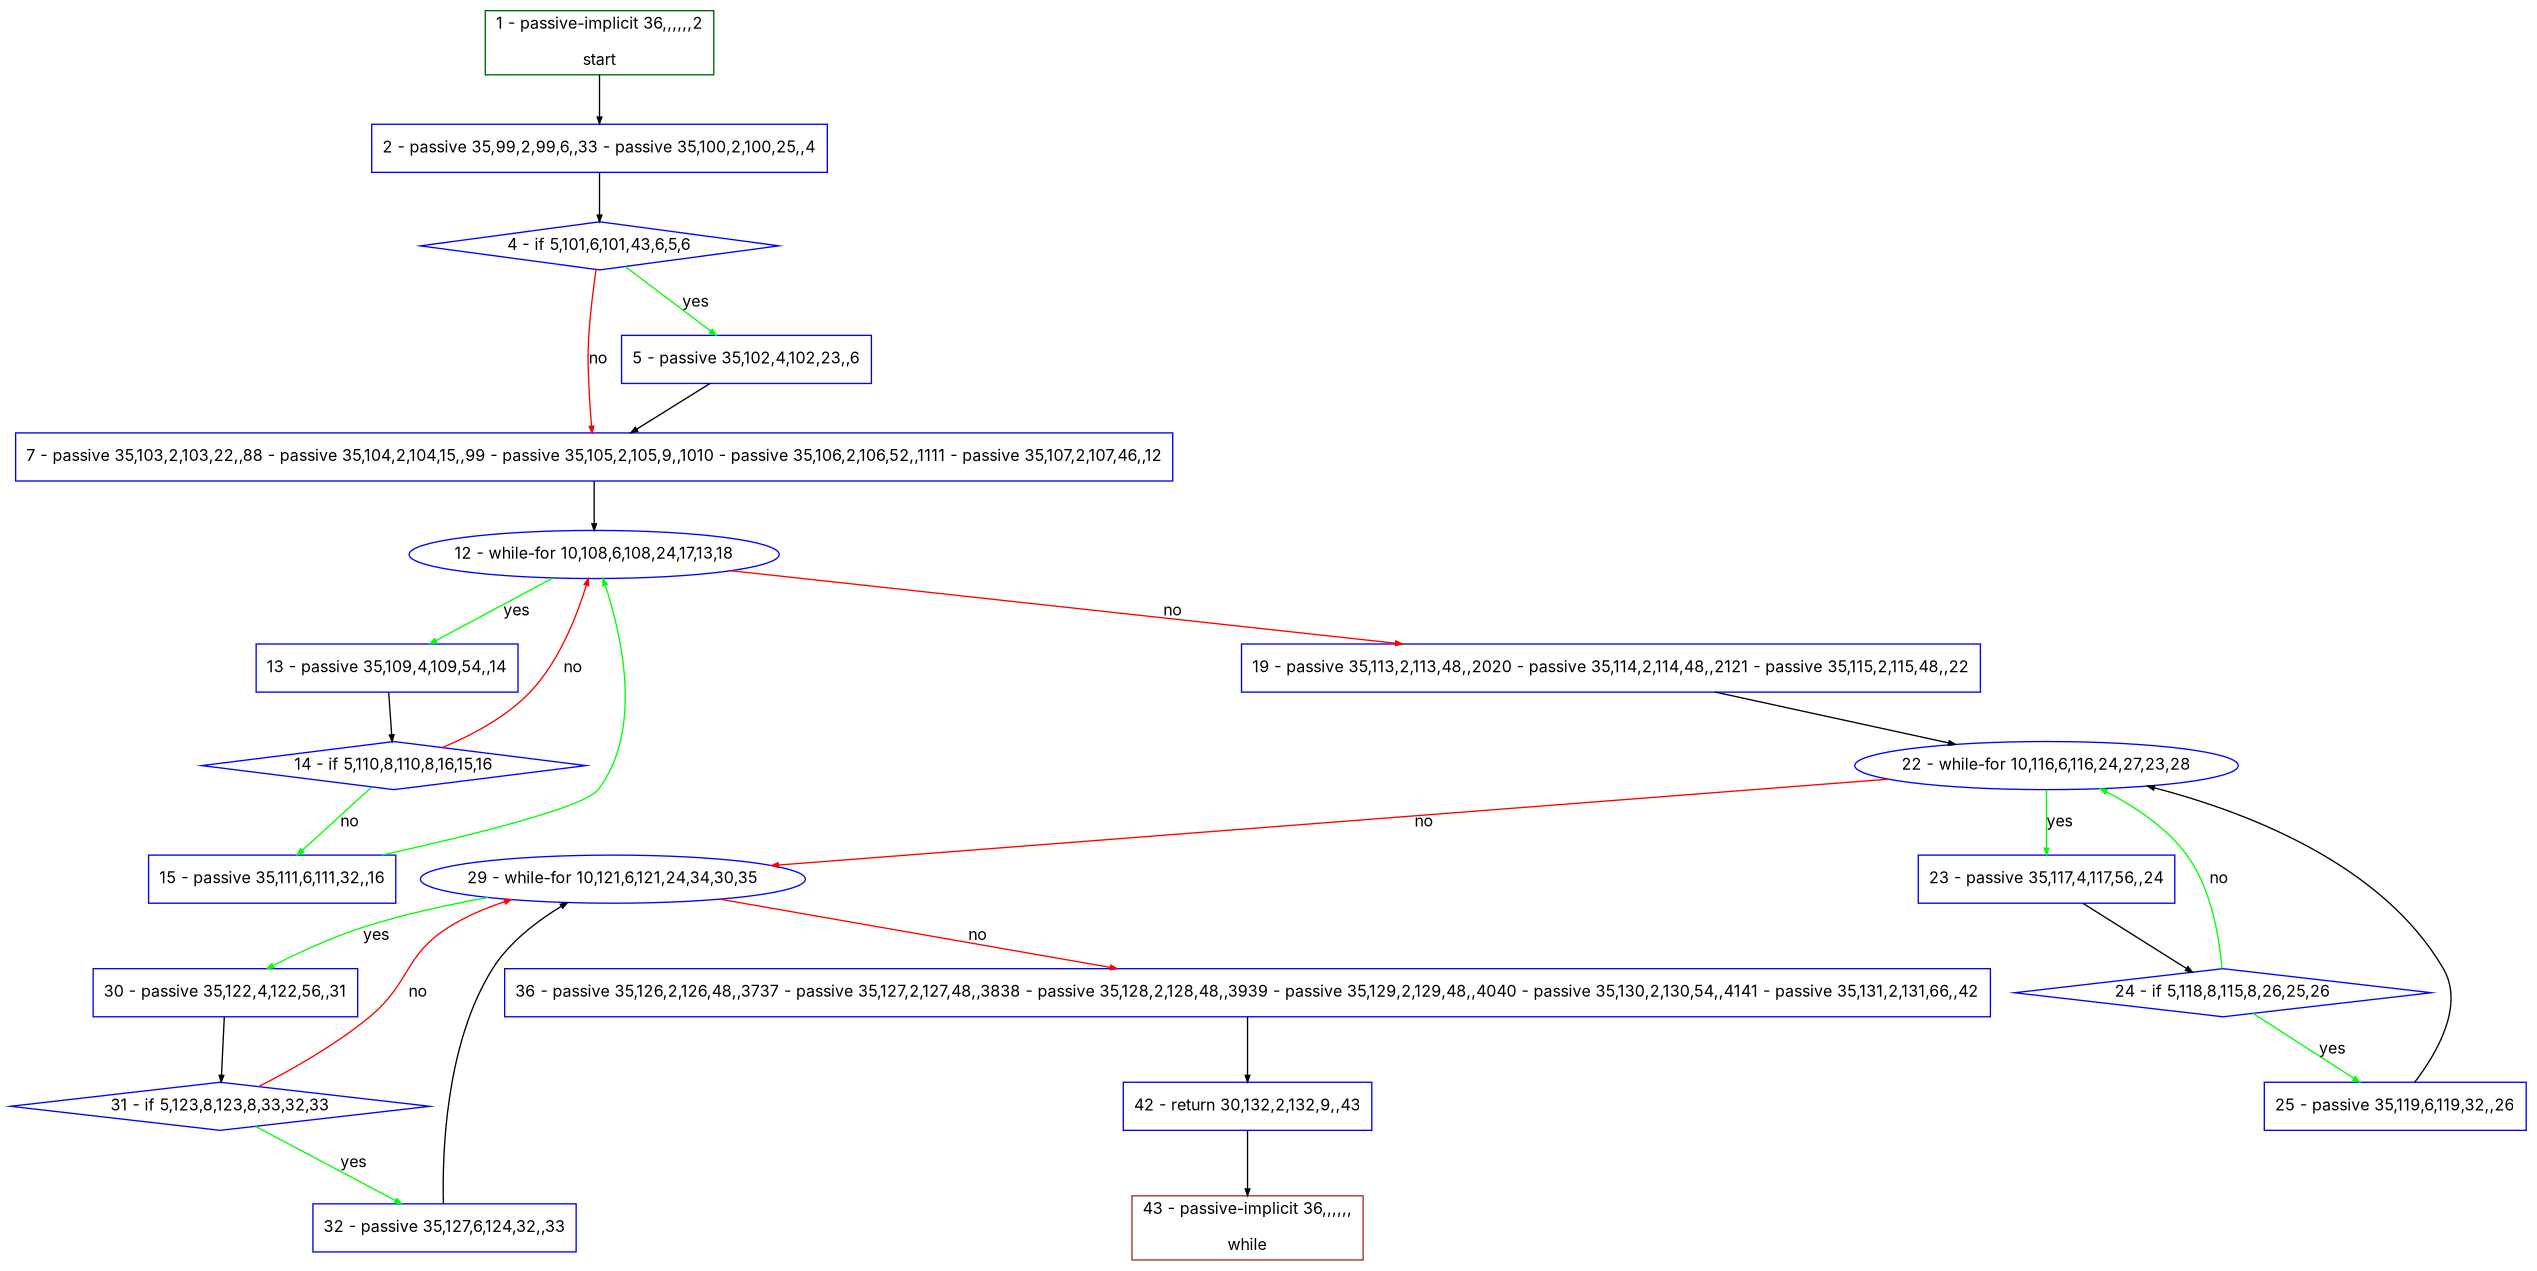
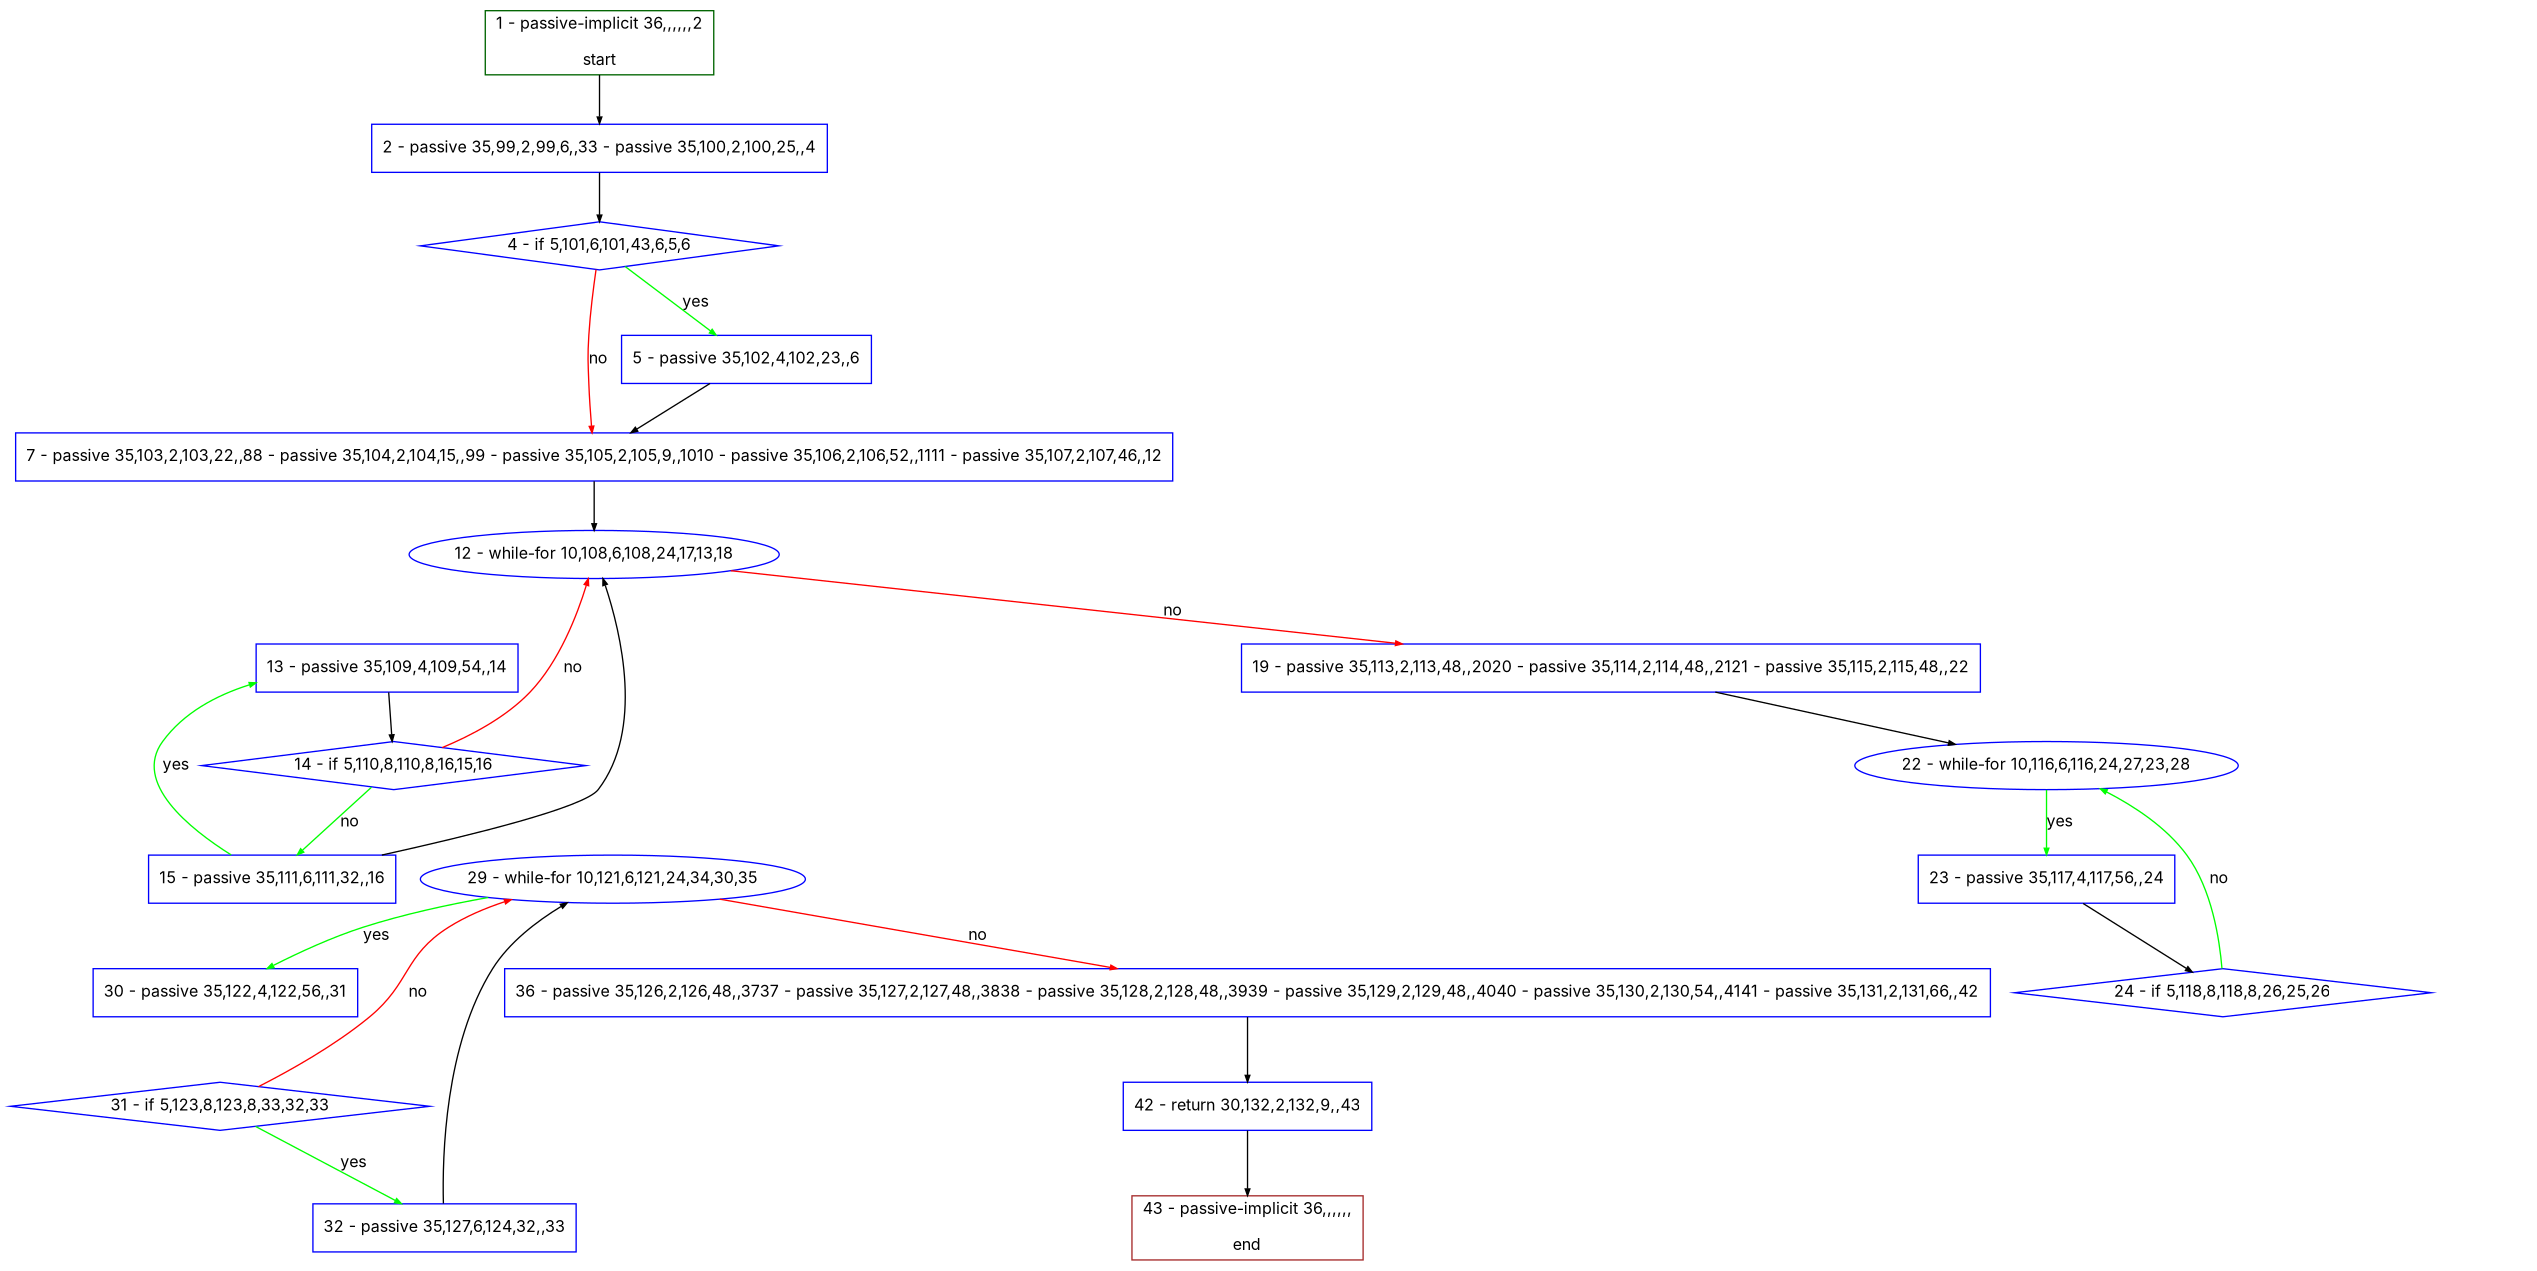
edge "12 - while-for 10,108,6,108,24,17,13,18" -> "13 - passive 35,109,4,109,54,,14": now "15 - passive 35,111,6,111,32,,16" -> "13 - passive 35,109,4,109,54,,14"
edge "15 - passive 35,111,6,111,32,,16" -> "12 - while-for 10,108,6,108,24,17,13,18": color #00ff00 -> #000000
edge "22 - while-for 10,116,6,116,24,27,23,28" -> "29 - while-for 10,121,6,121,24,34,30,35": removed, label "no"
node "24 - if 5,118,8,115,8,26,25,26": label "24 - if 5,118,8,115,8,26,25,26" -> "24 - if 5,118,8,118,8,26,25,26"
edge "30 - passive 35,122,4,122,56,,31" -> "31 - if 5,123,8,123,8,33,32,33": removed
node "25 - passive 35,119,6,119,32,,26": removed
node "43 - passive-implicit 36,,,,,, while": label "43 - passive-implicit 36,,,,,, while" -> "43 - passive-implicit 36,,,,,, end"
